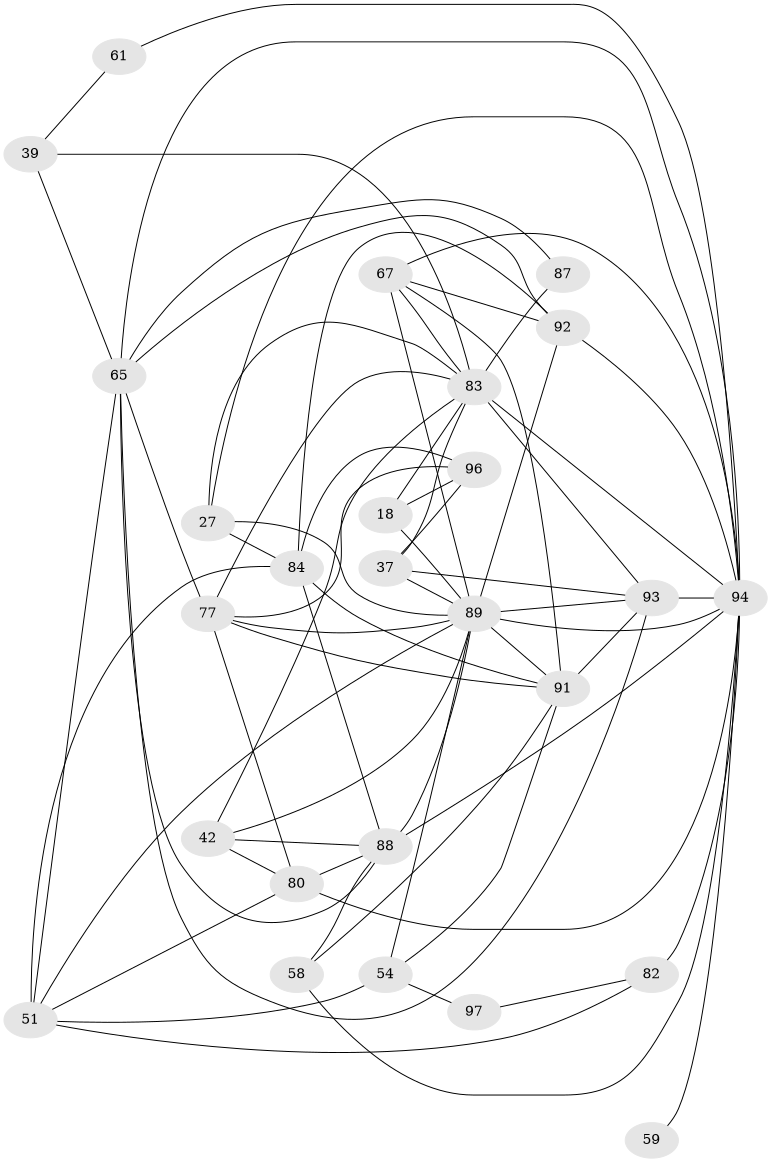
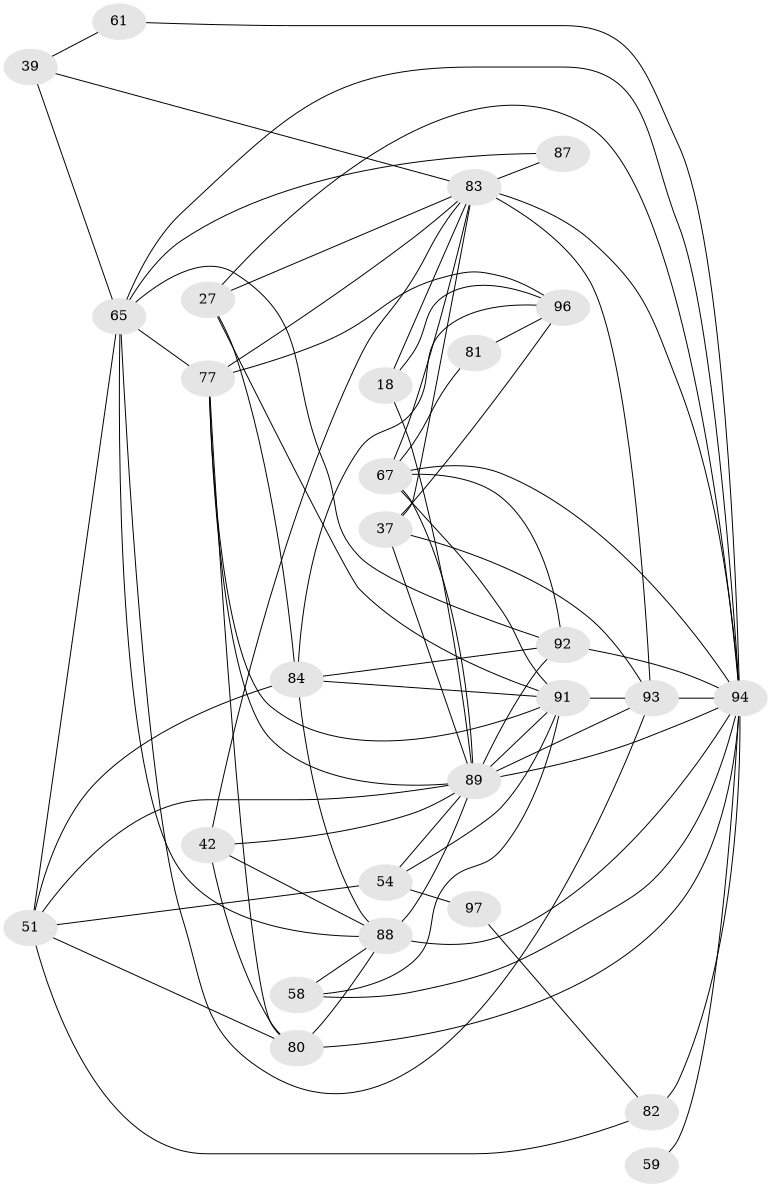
node "81": added
edge "27" -- "89": now "27" -- "91"
